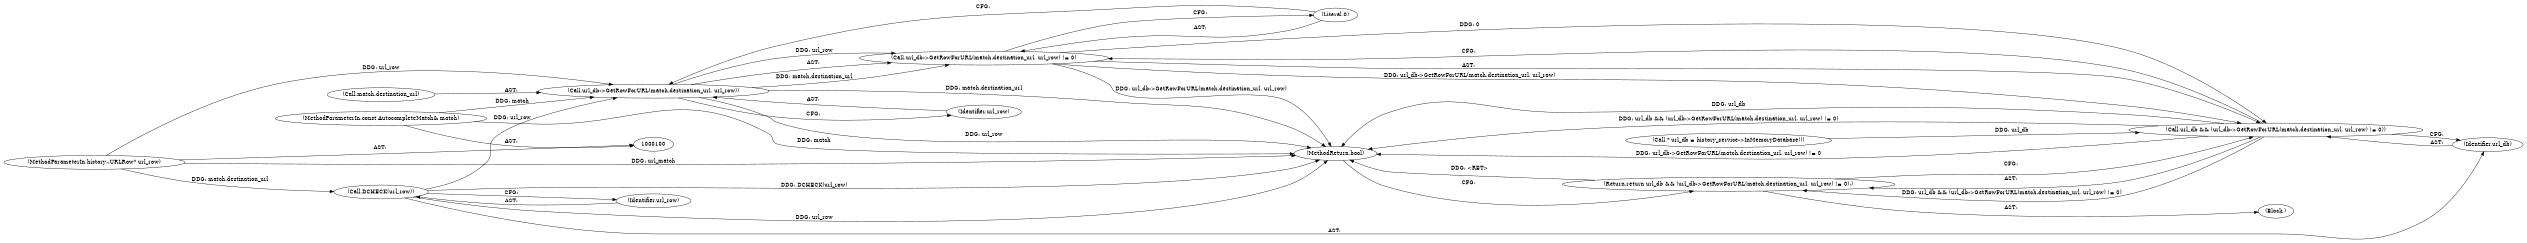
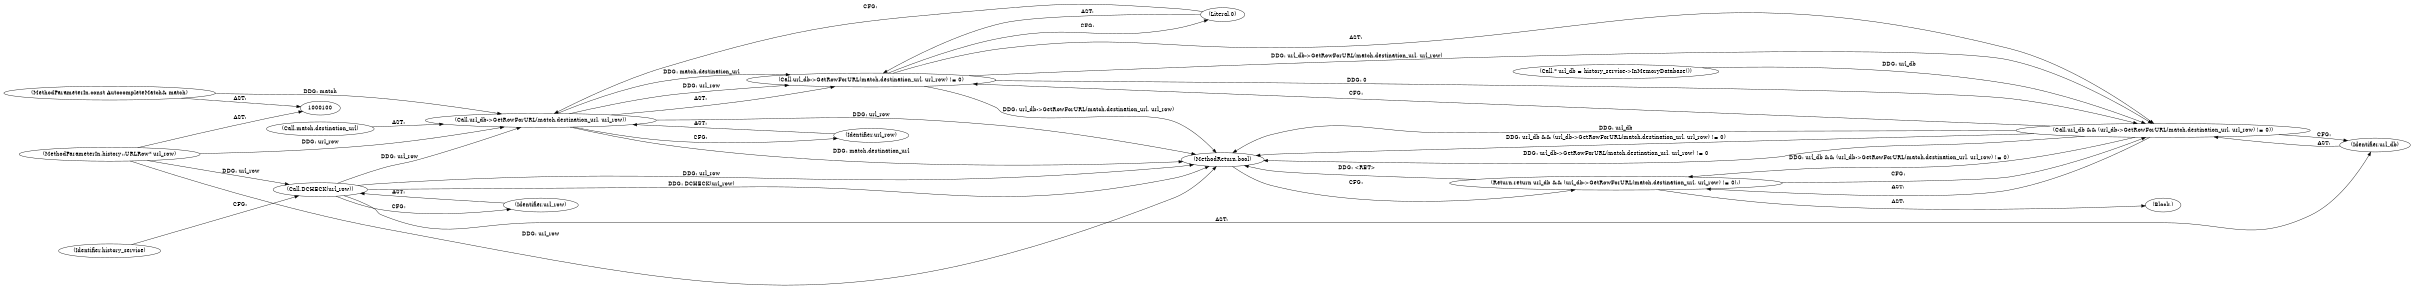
edge "(MethodParameterIn,const AutocompleteMatch& match)" -> "(MethodReturn,bool)": removed, label "DDG: match"
edge "(MethodParameterIn,history::URLRow* url_row)" -> "(MethodReturn,bool)": label "DDG: url_match" -> "DDG: url_row"
edge "(MethodParameterIn,history::URLRow* url_row)" -> "(Call,DCHECK(url_row))": label "DDG: match.destination_url" -> "DDG: url_row"
node "(Identifier,history_service)": added
